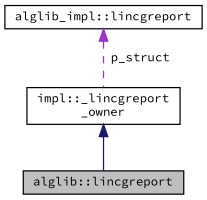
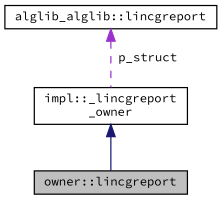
node "alglib_impl::lincgreport": label "alglib_impl::lincgreport" -> "alglib_alglib::lincgreport"
node "alglib::lincgreport": label "alglib::lincgreport" -> "owner::lincgreport"
